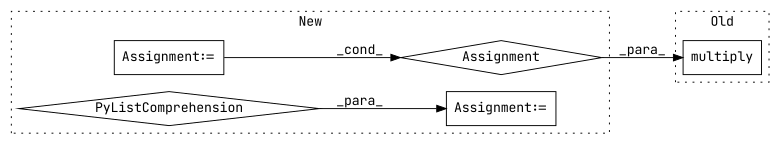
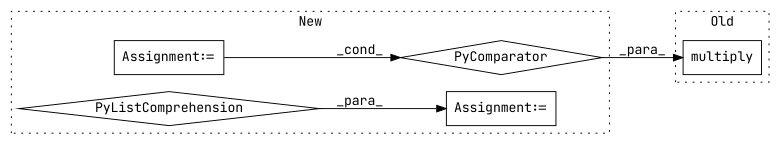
node "Assignment": label "Assignment" -> "PyComparator"
